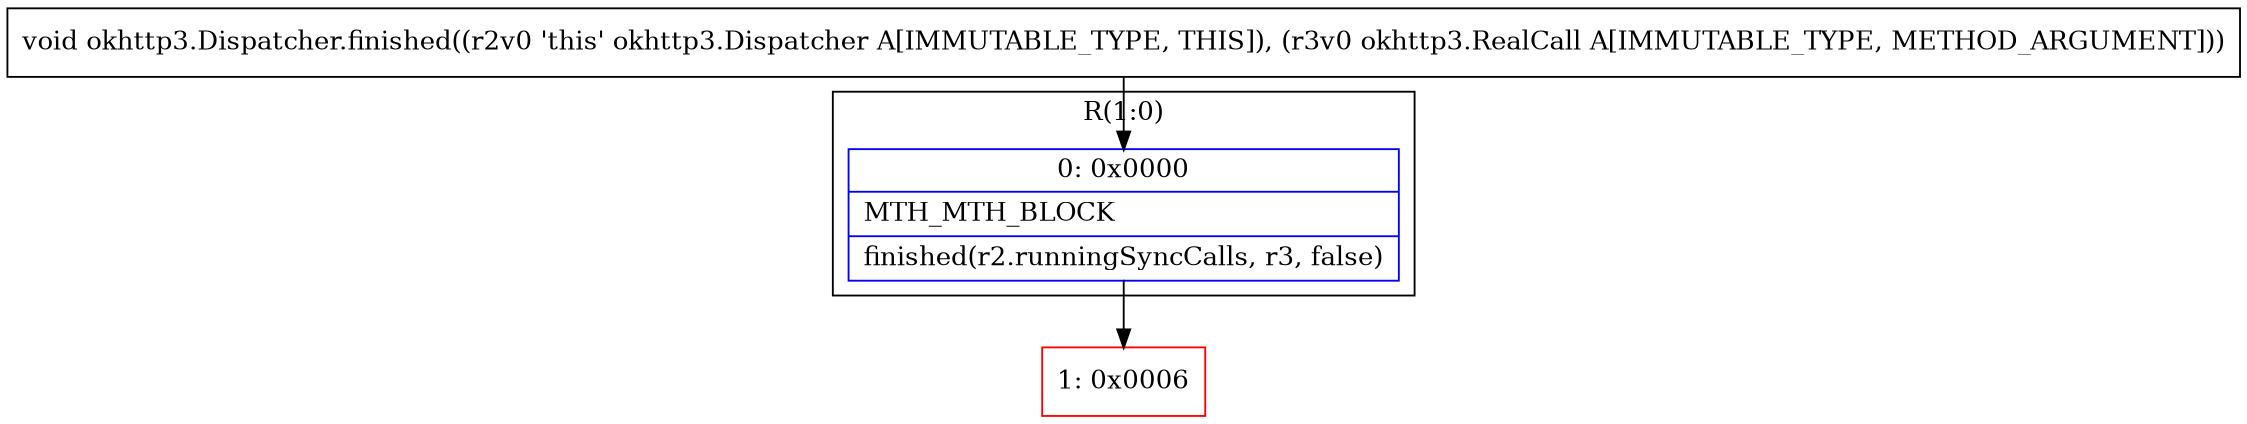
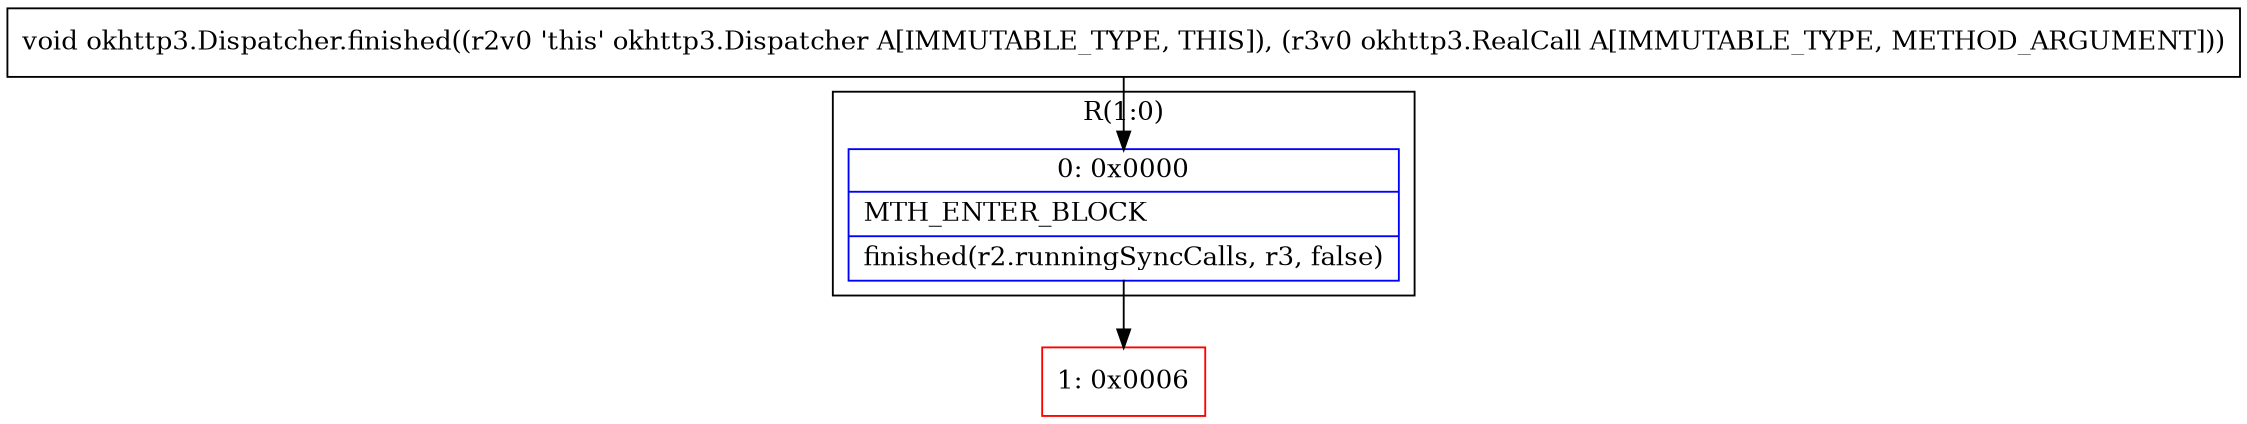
node "0: 0x0000": text "MTH_MTH_BLOCK" -> "MTH_ENTER_BLOCK"
